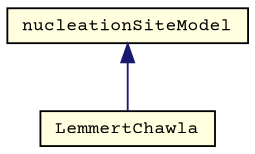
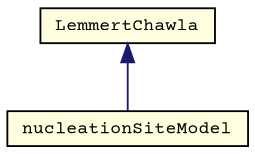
edge "LemmertChawla" -> "nucleationSiteModel": reversed
